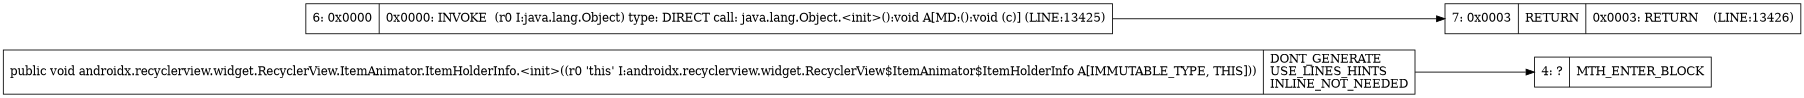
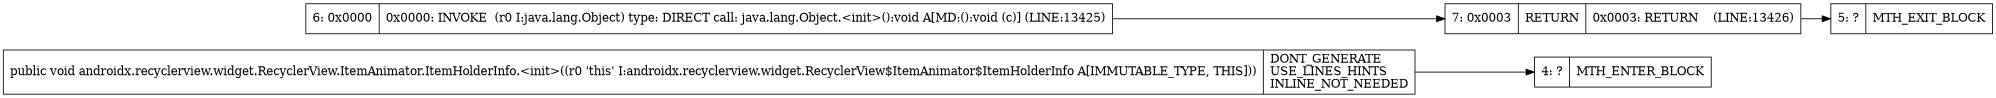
node "5: ?": added
